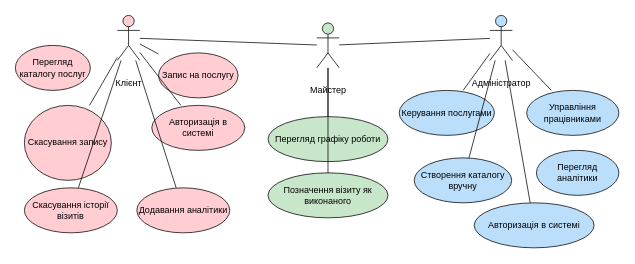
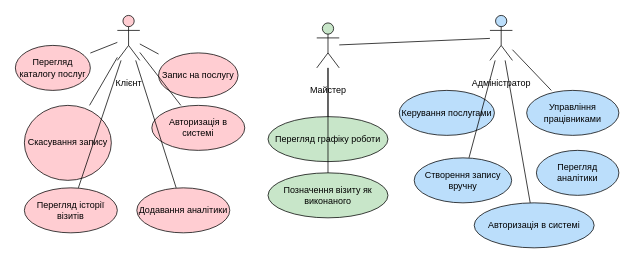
edge "Клієнт" -- "Майстер": now "Клієнт" -- "Перегляд каталогу послуг"
edge "Адміністратор" -- "Керування послугами": removed
node "Створення каталогу вручну": label "Створення каталогу вручну" -> "Створення запису вручну"
node "Скасування історії візитів": label "Скасування історії візитів" -> "Перегляд історії візитів"
